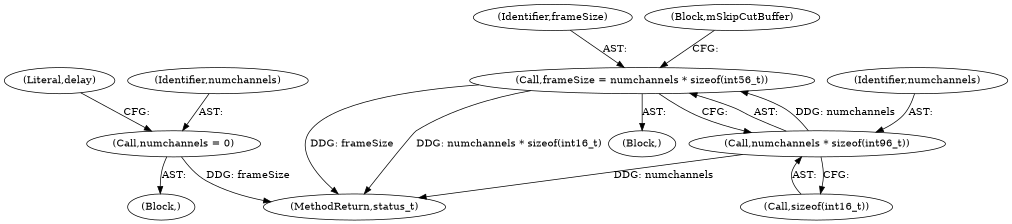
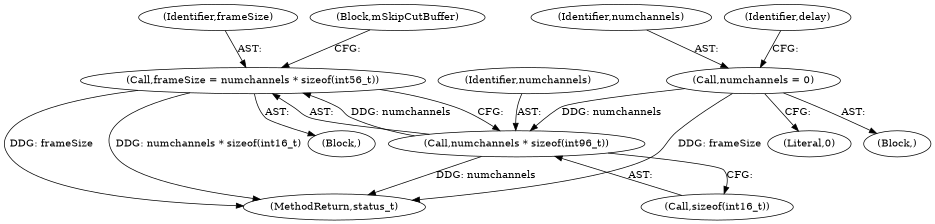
node "(Literal,delay)": label "(Literal,delay)" -> "(Identifier,delay)"
edge "(Call,numchannels = 0)" -> "(Call,numchannels * sizeof(int96_t))": added, label "DDG: numchannels"
node "(Literal,0)": added
